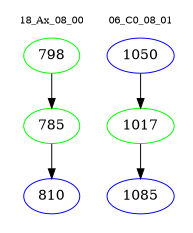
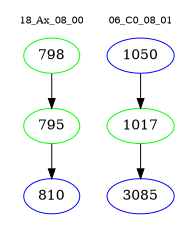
node "785": label "785" -> "795"
node "1085": label "1085" -> "3085"
